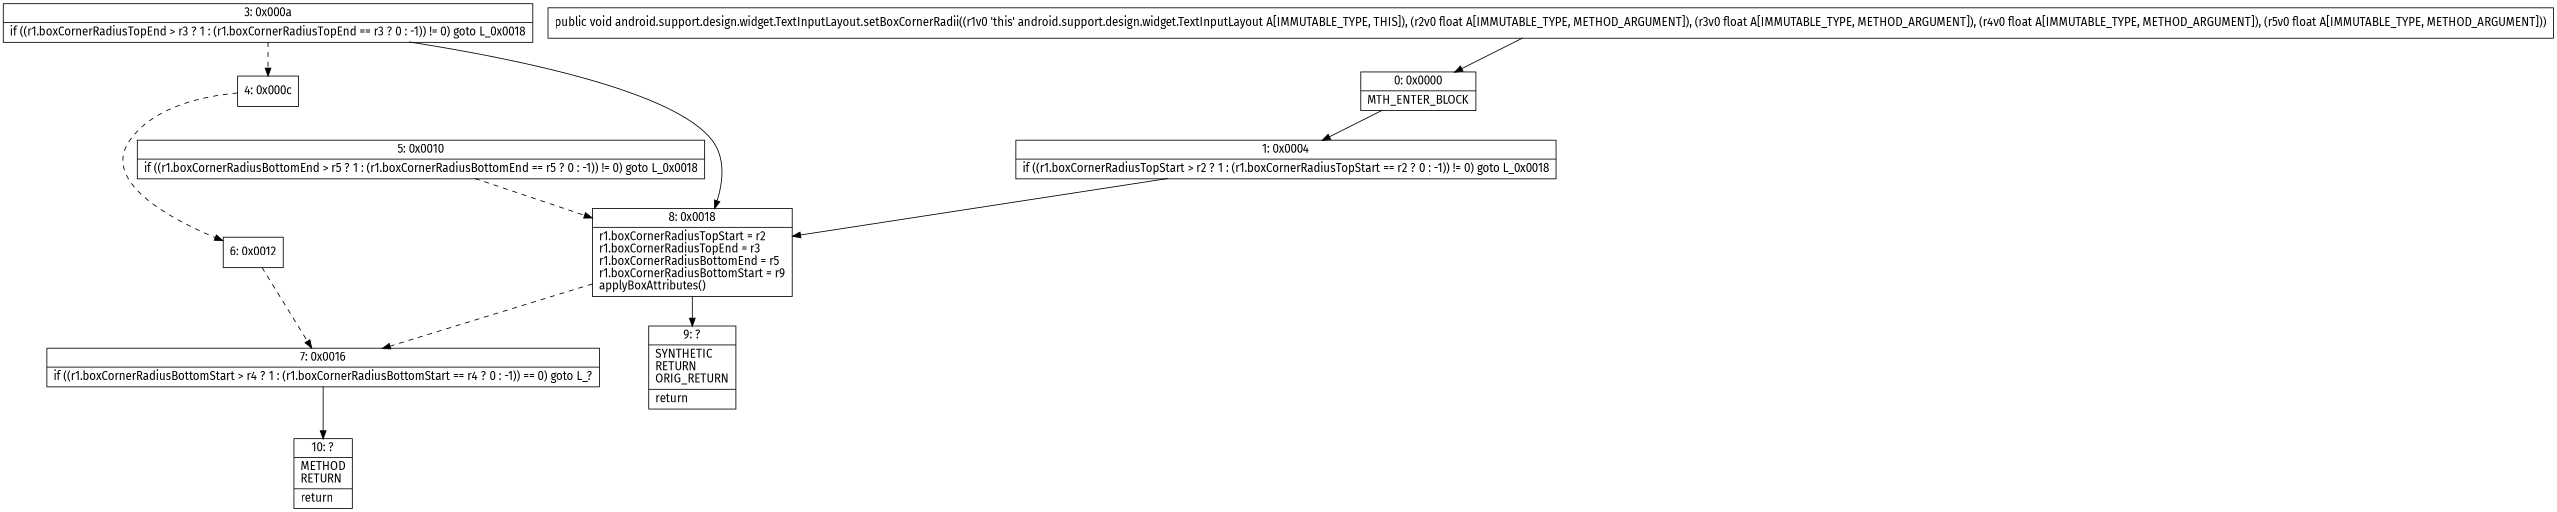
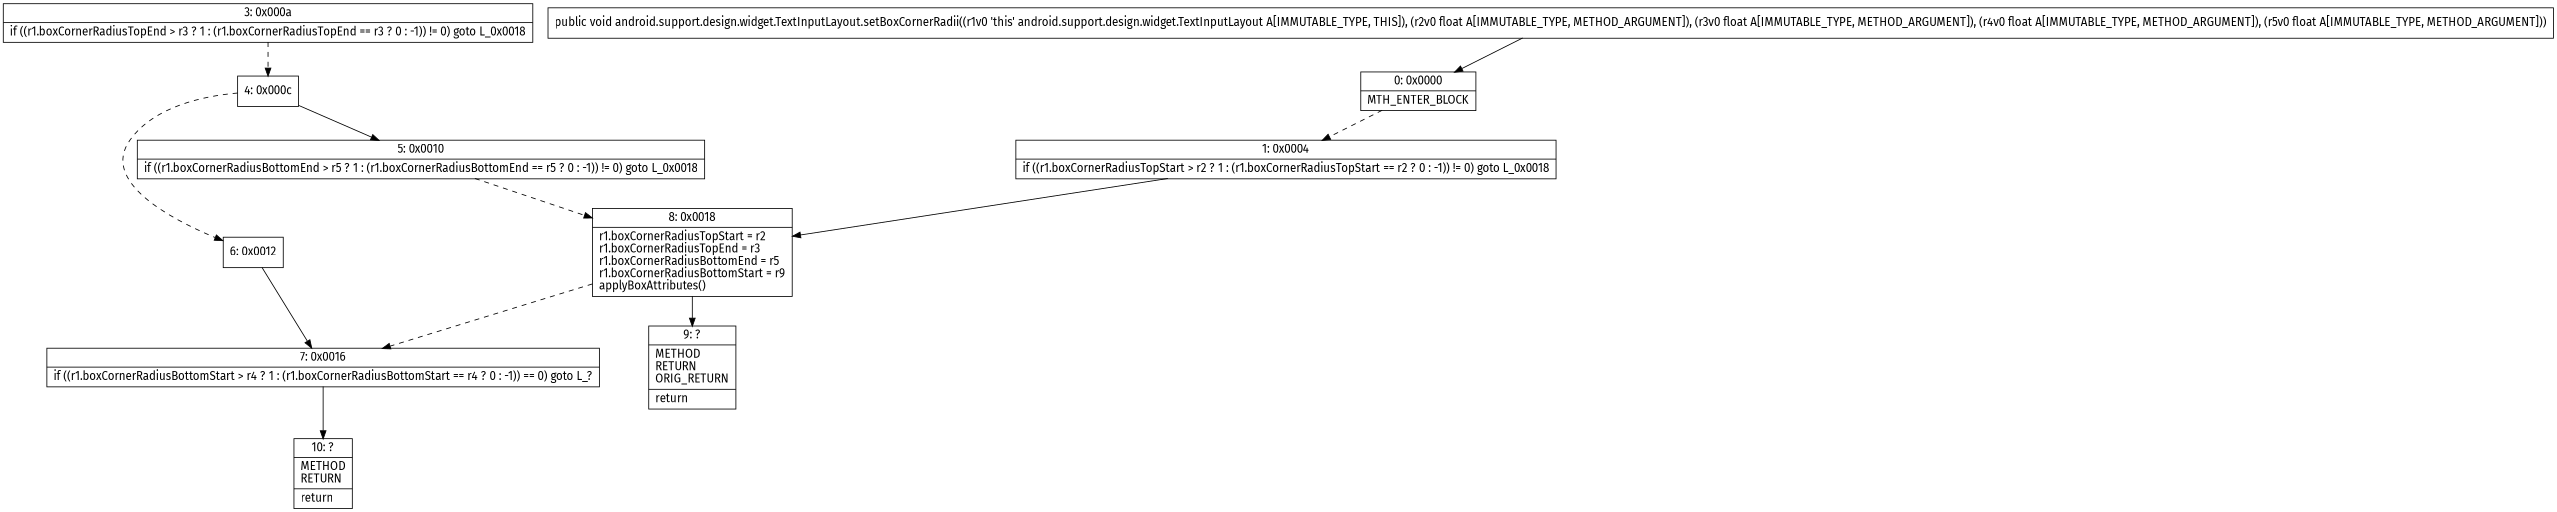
edge "3: 0x000a" -> "8: 0x0018": removed
edge "4: 0x000c" -> "5: 0x0010": added
edge "0: 0x0000" -> "1: 0x0004": style solid -> dashed
edge "6: 0x0012" -> "7: 0x0016": style dashed -> solid
node "9: ?": text "SYNTHETIC" -> "METHOD"
